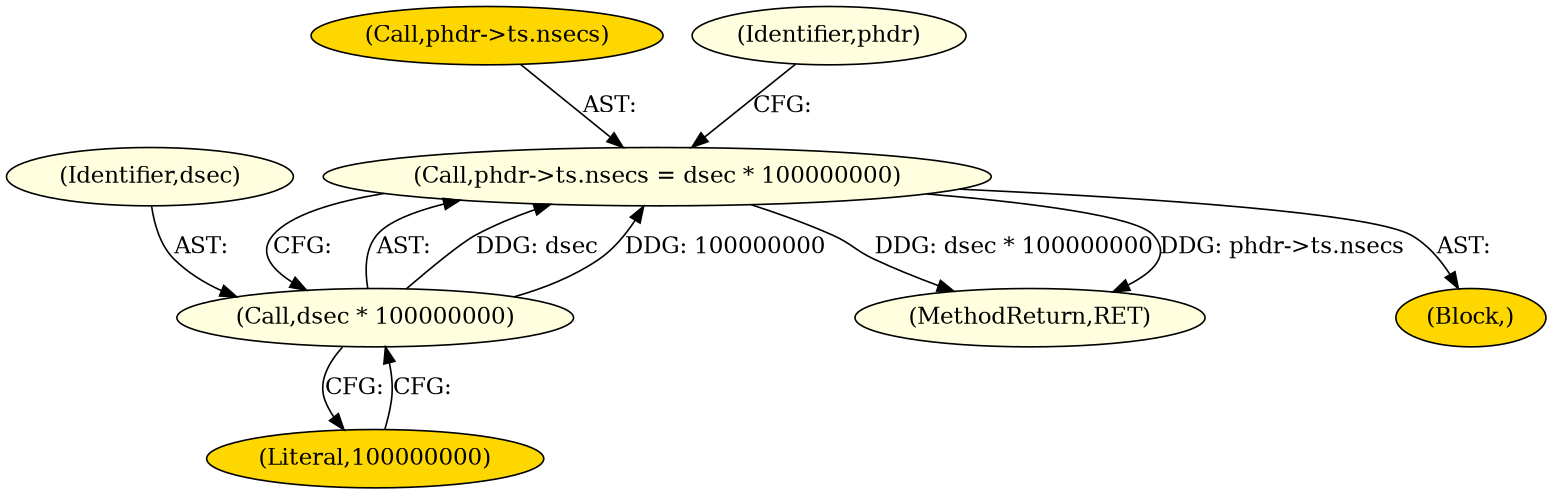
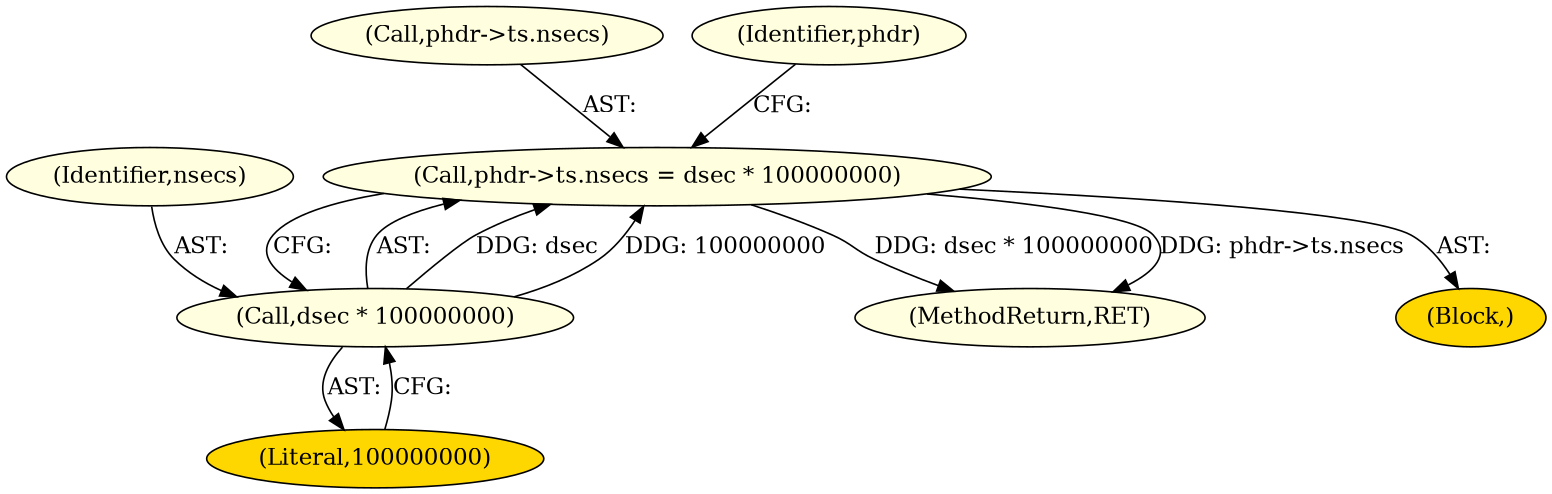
node "(Call,phdr->ts.nsecs)": fillcolor gold -> lightyellow
node "(Identifier,dsec)": label "(Identifier,dsec)" -> "(Identifier,nsecs)"
edge "(Call,dsec * 100000000)" -> "(Literal,100000000)": label "CFG: " -> "AST: "
